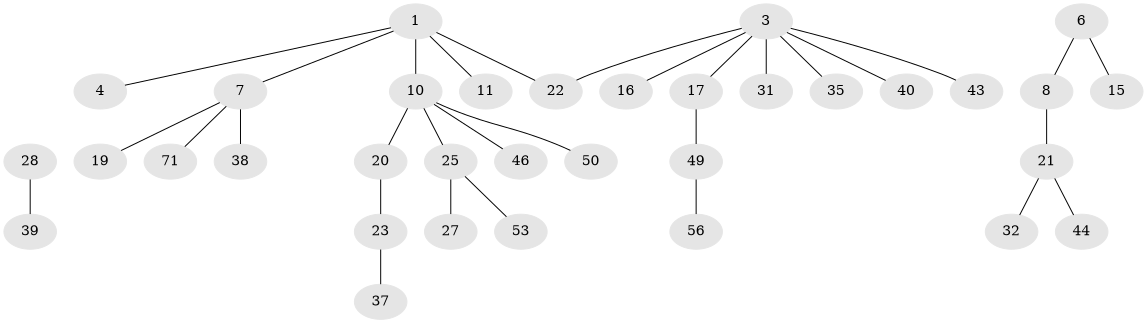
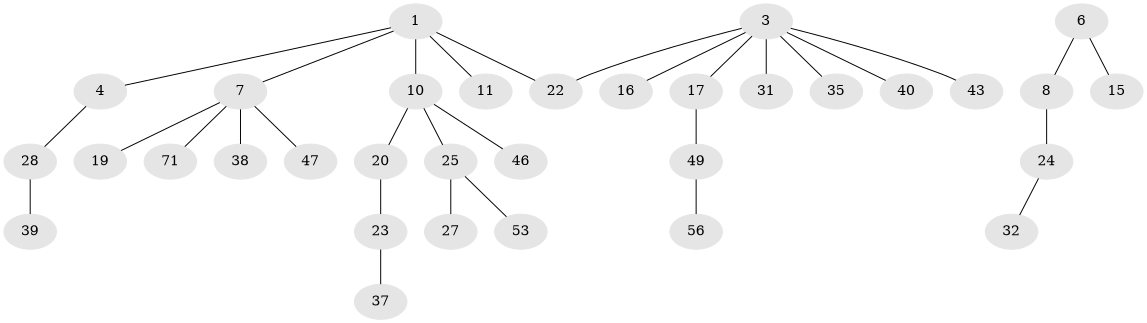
edge "4" -- "28": added
node "47": added
node "50": removed
node "21": label "21" -> "24"
node "44": removed
